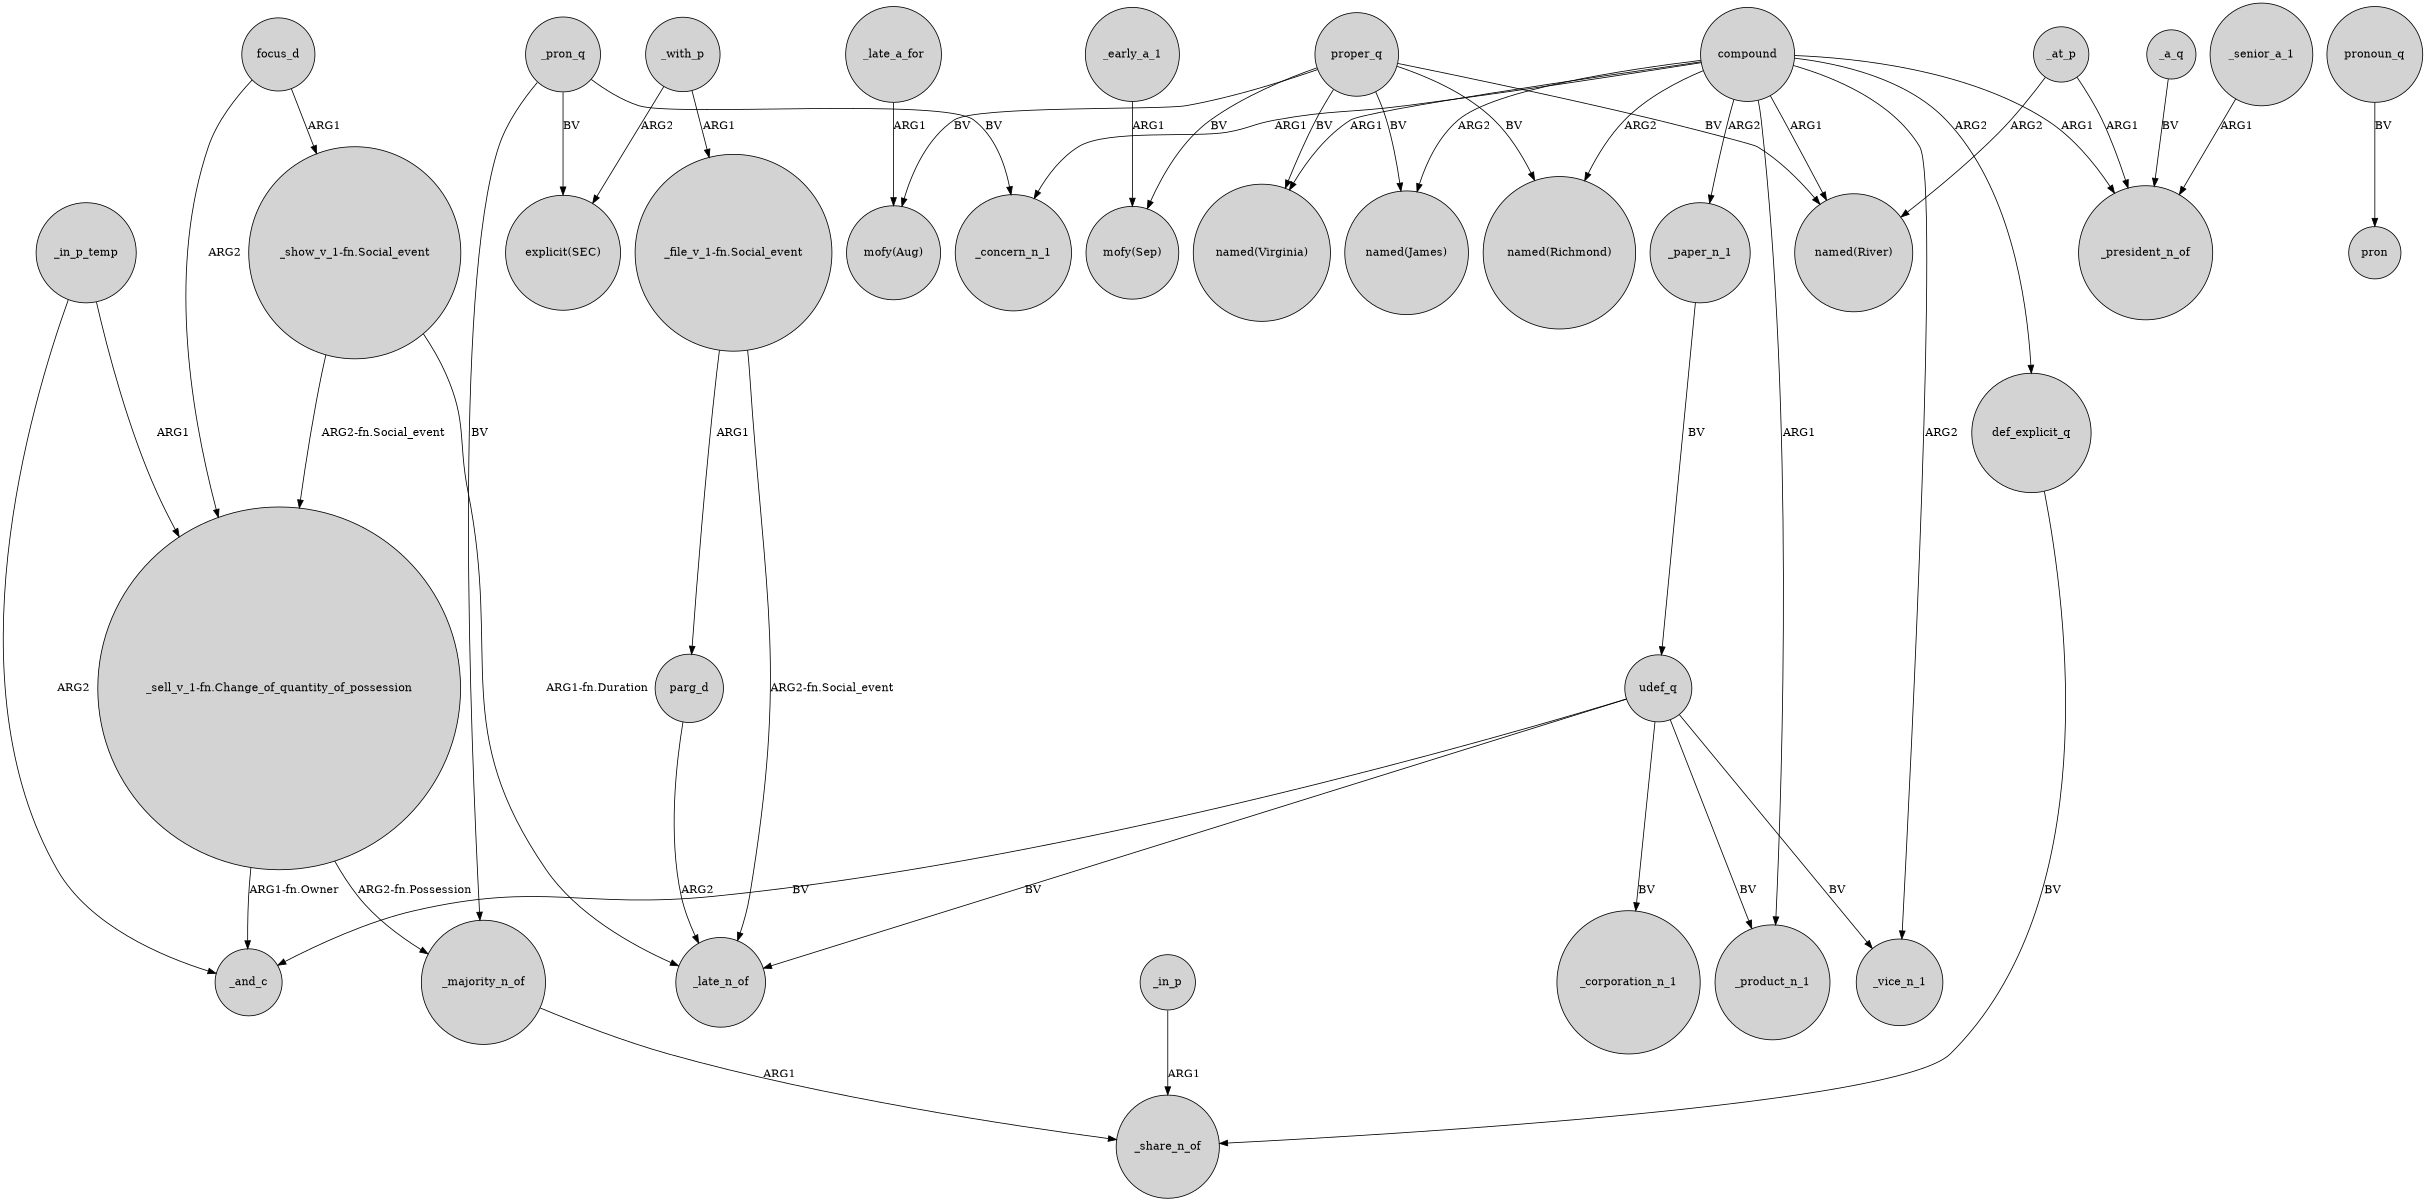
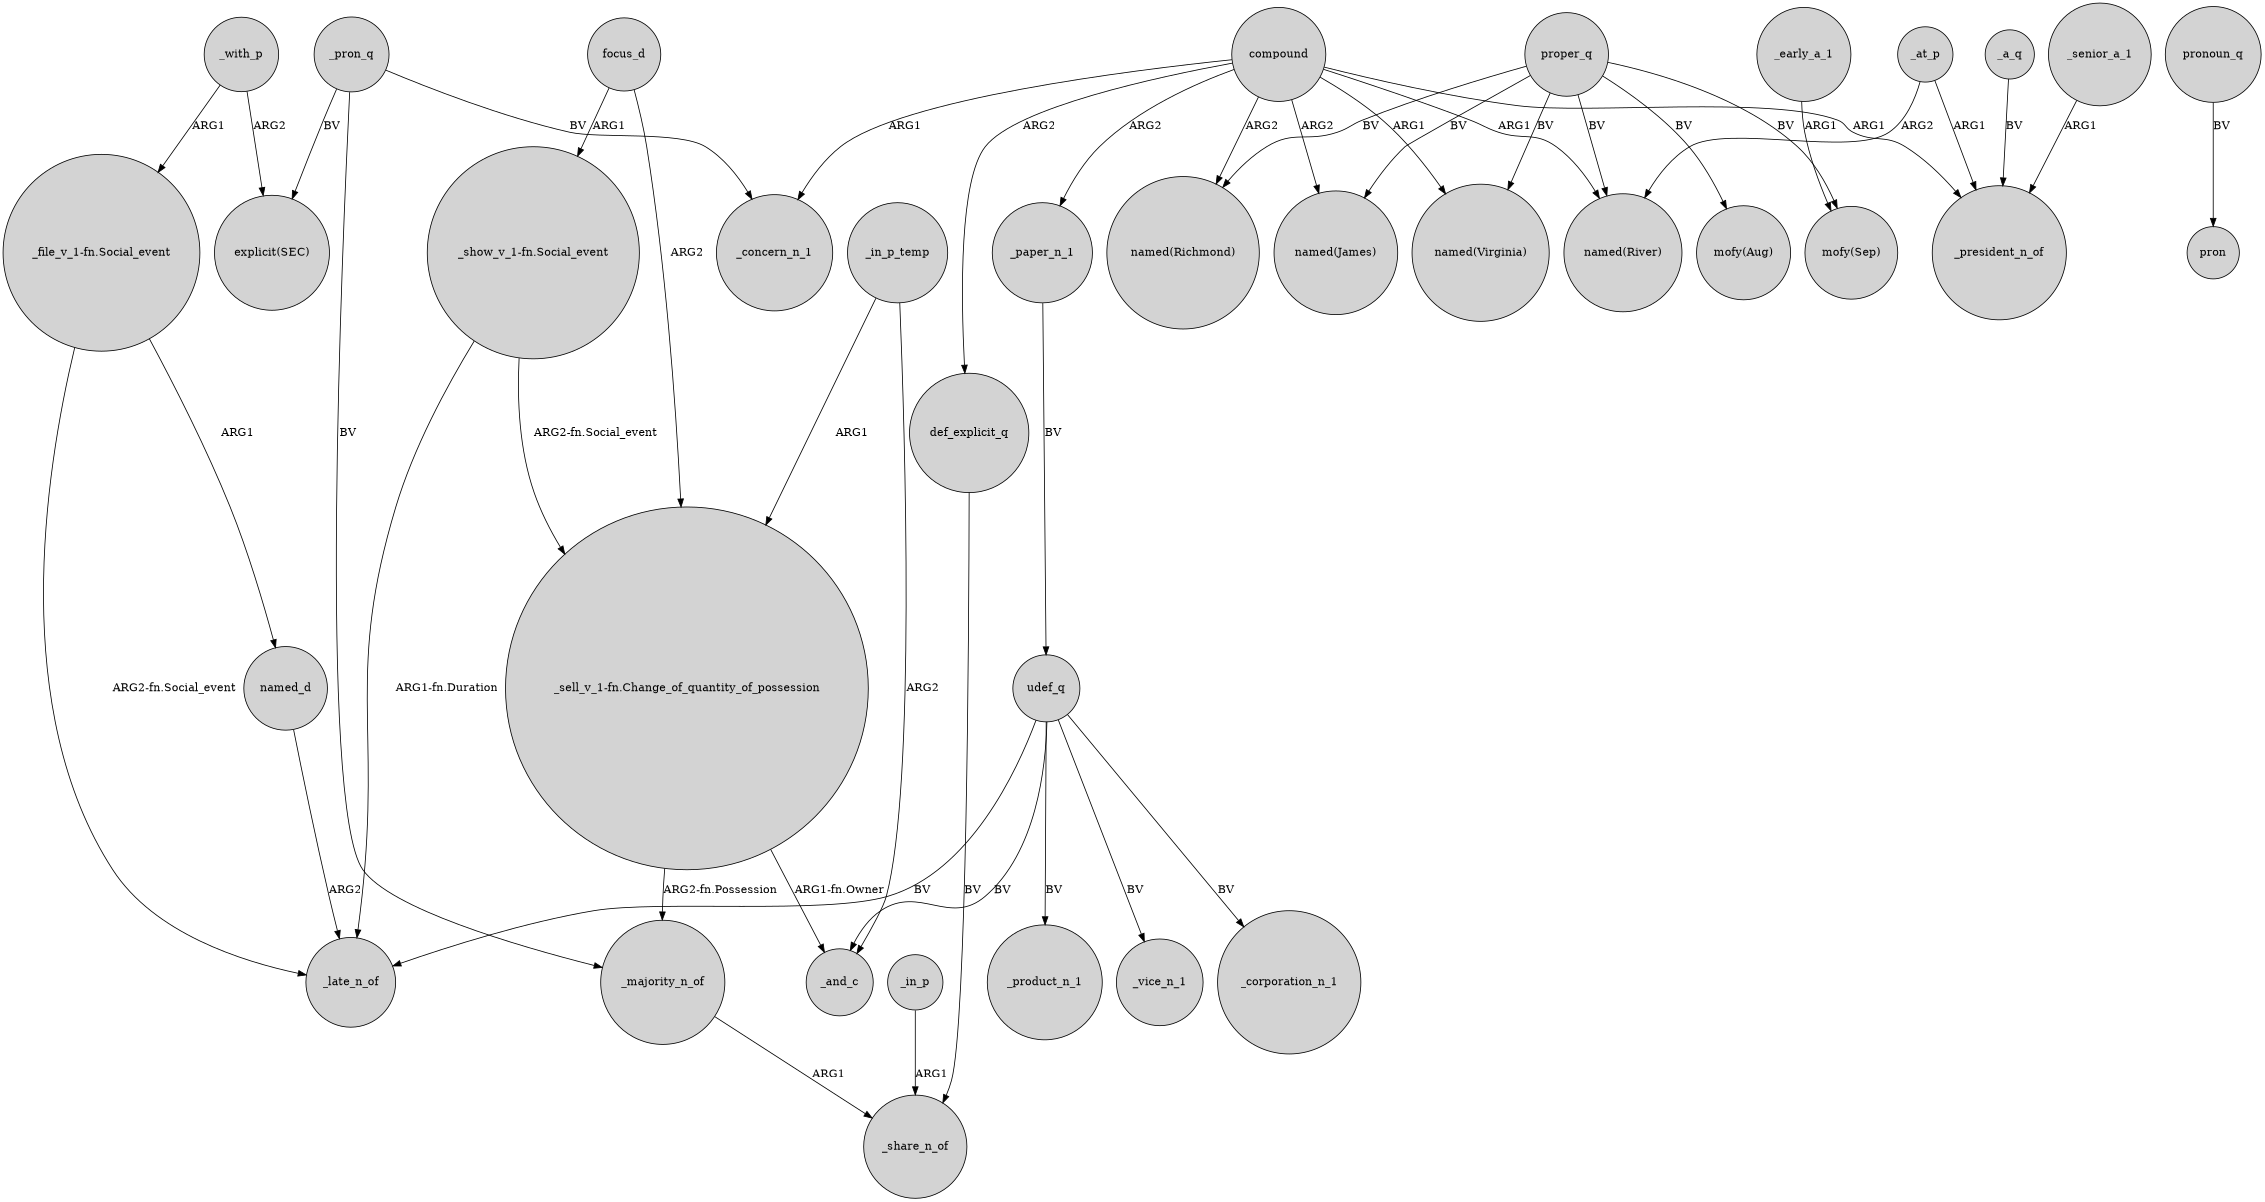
node "_late_a_for": removed
edge "compound" -> "_vice_n_1": removed, label "ARG2"
edge "compound" -> "_product_n_1": removed, label "ARG1"
node "parg_d": label "parg_d" -> "named_d"
